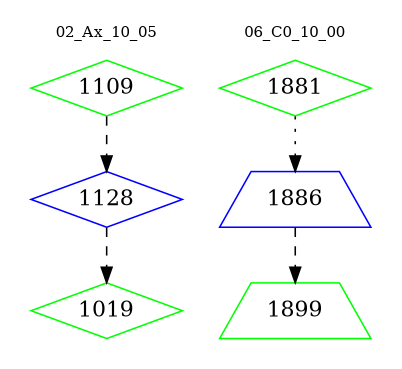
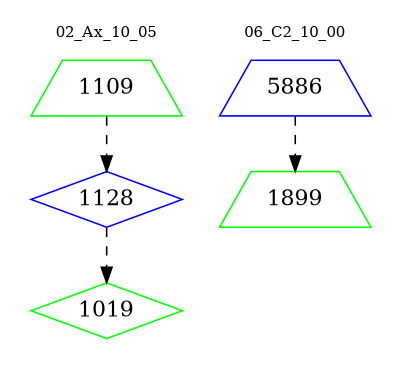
cluster "06_C0_10_00": label "06_C0_10_00" -> "06_C2_10_00"
node "1109": shape diamond -> trapezium
node "1881": removed
node "1886": label "1886" -> "5886"
